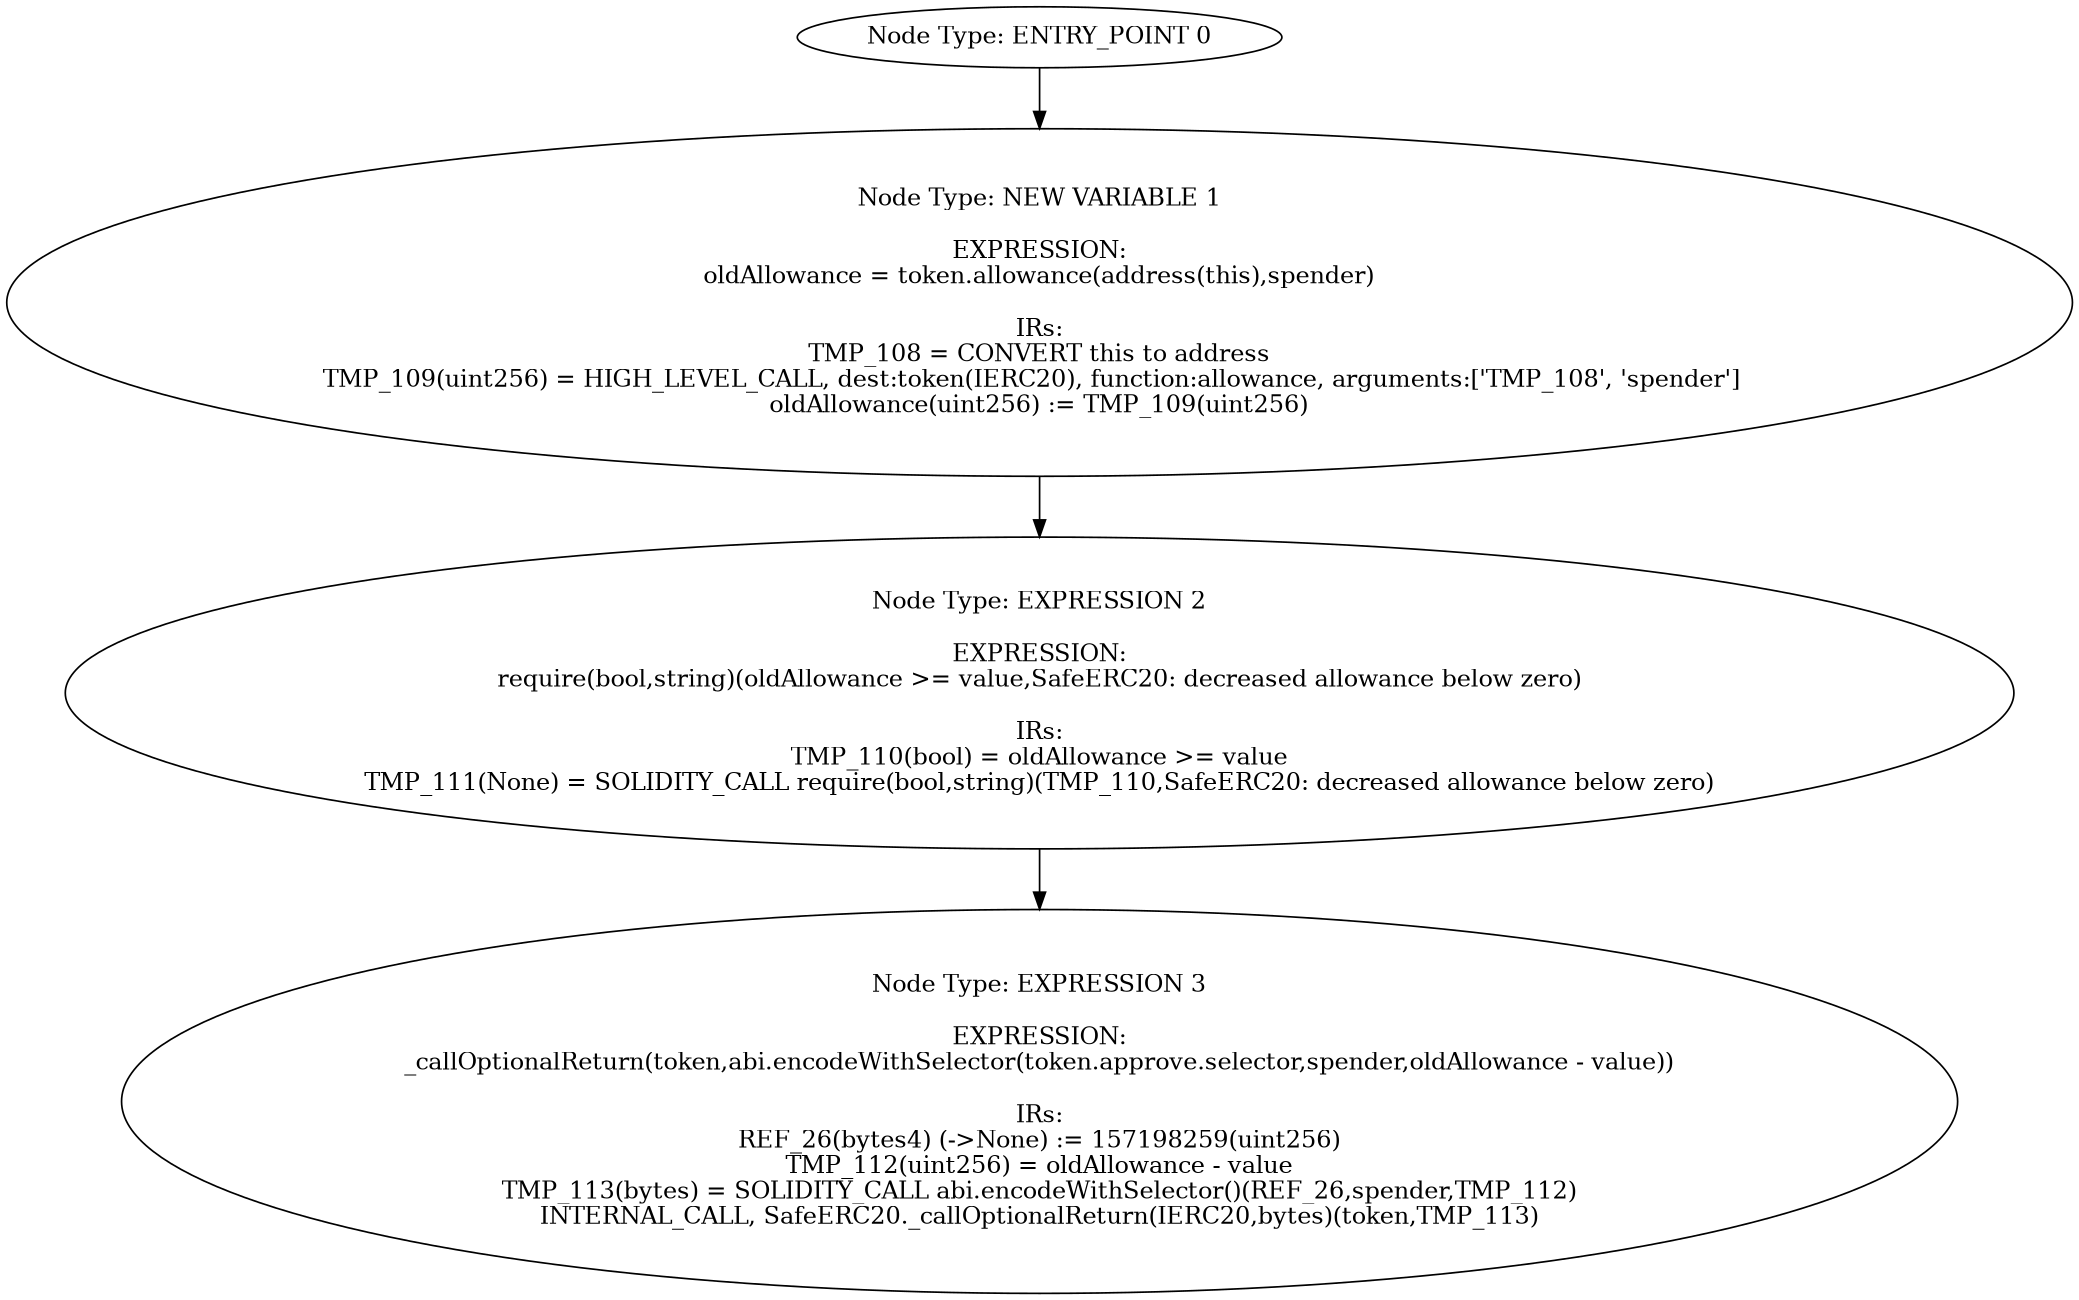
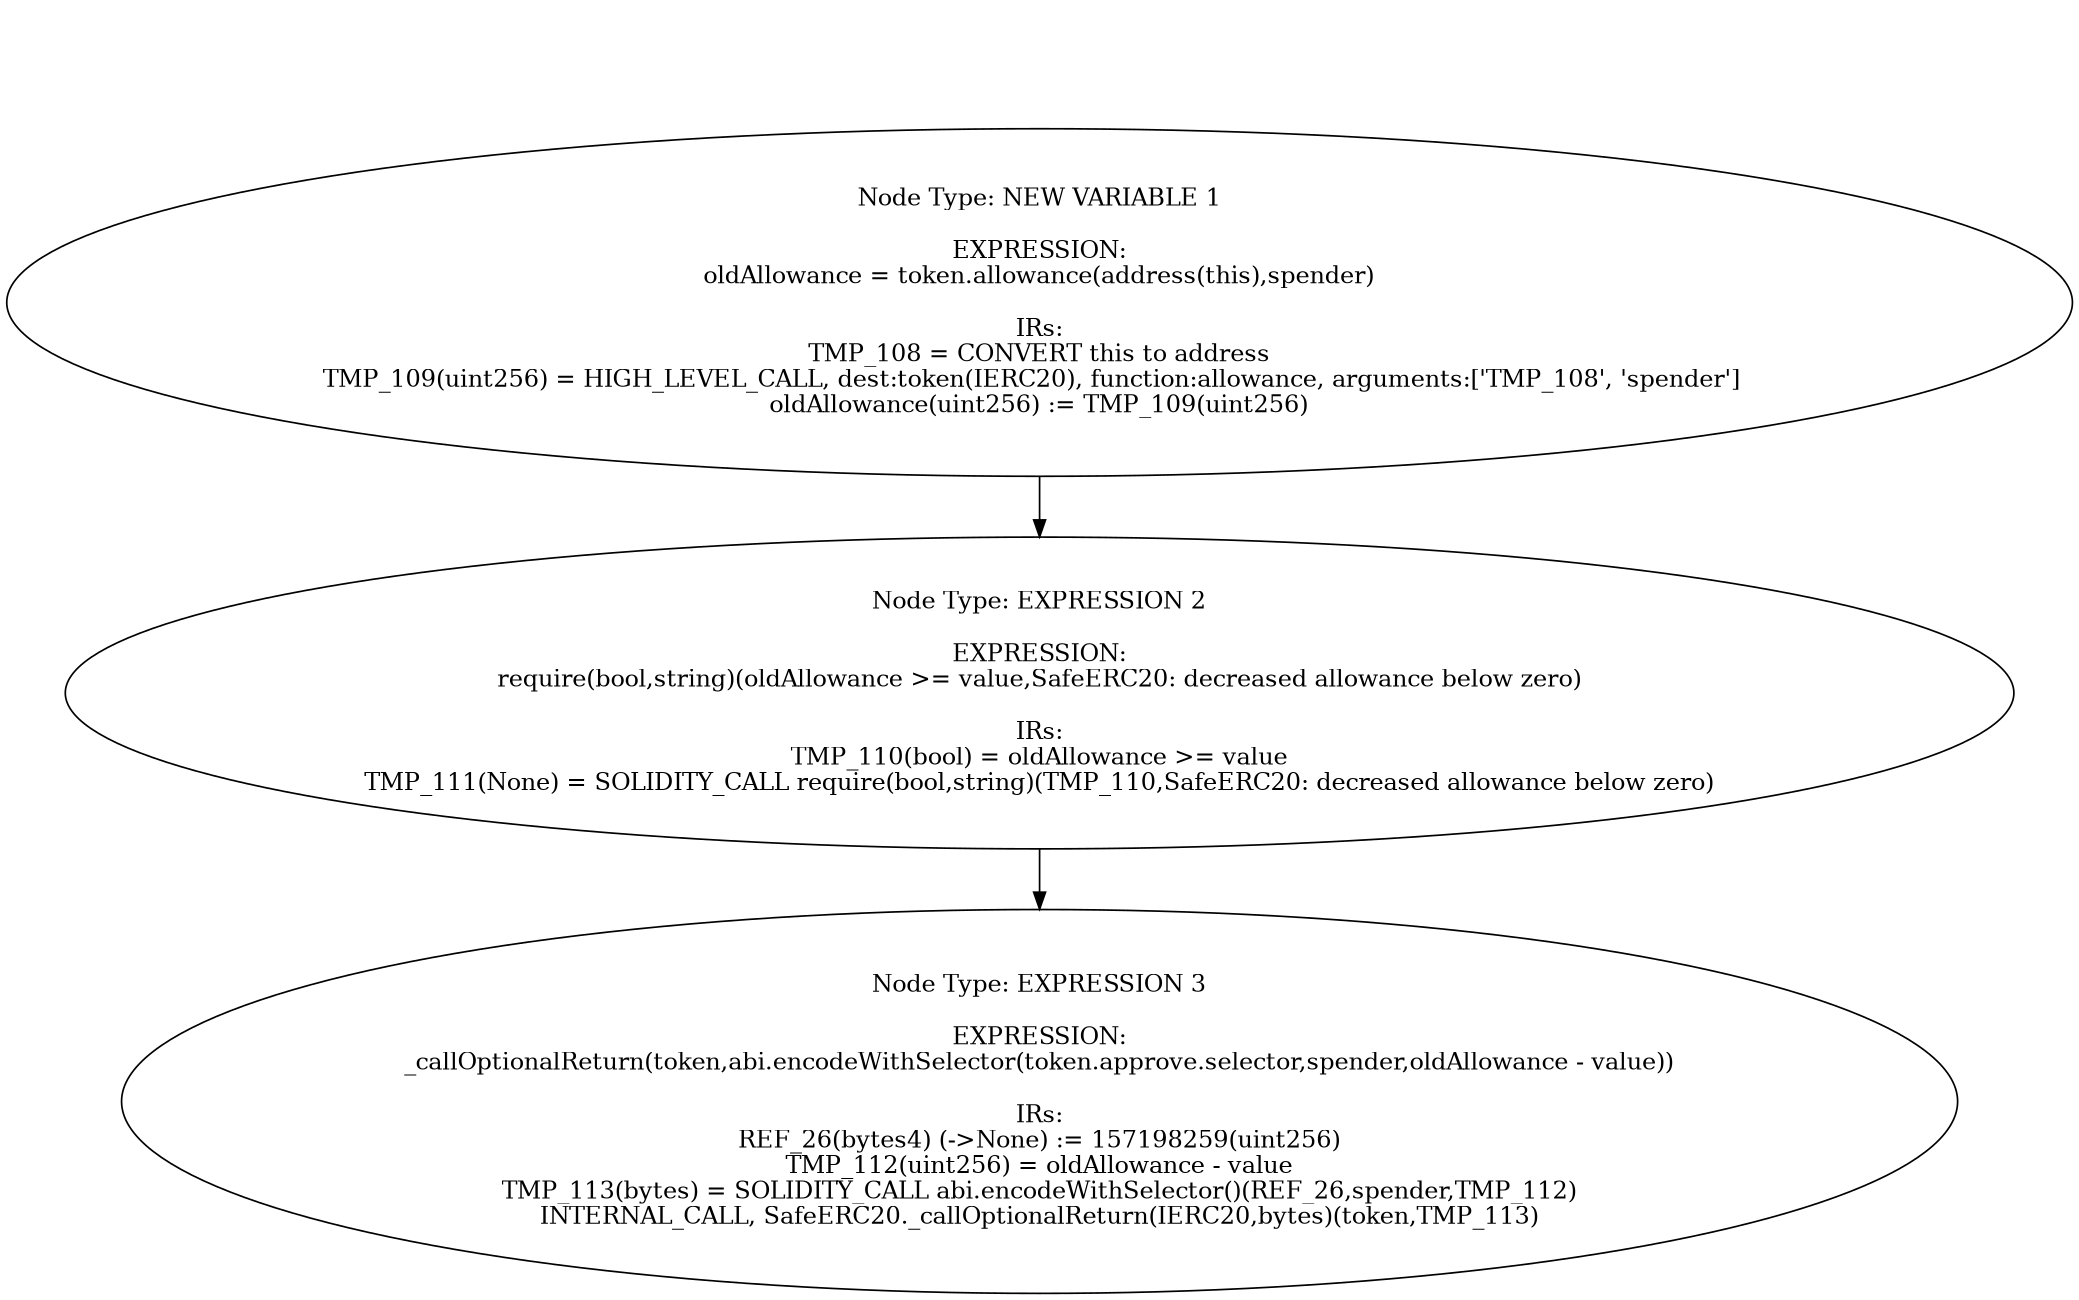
node "Node Type: ENTRY_POINT 0": removed
